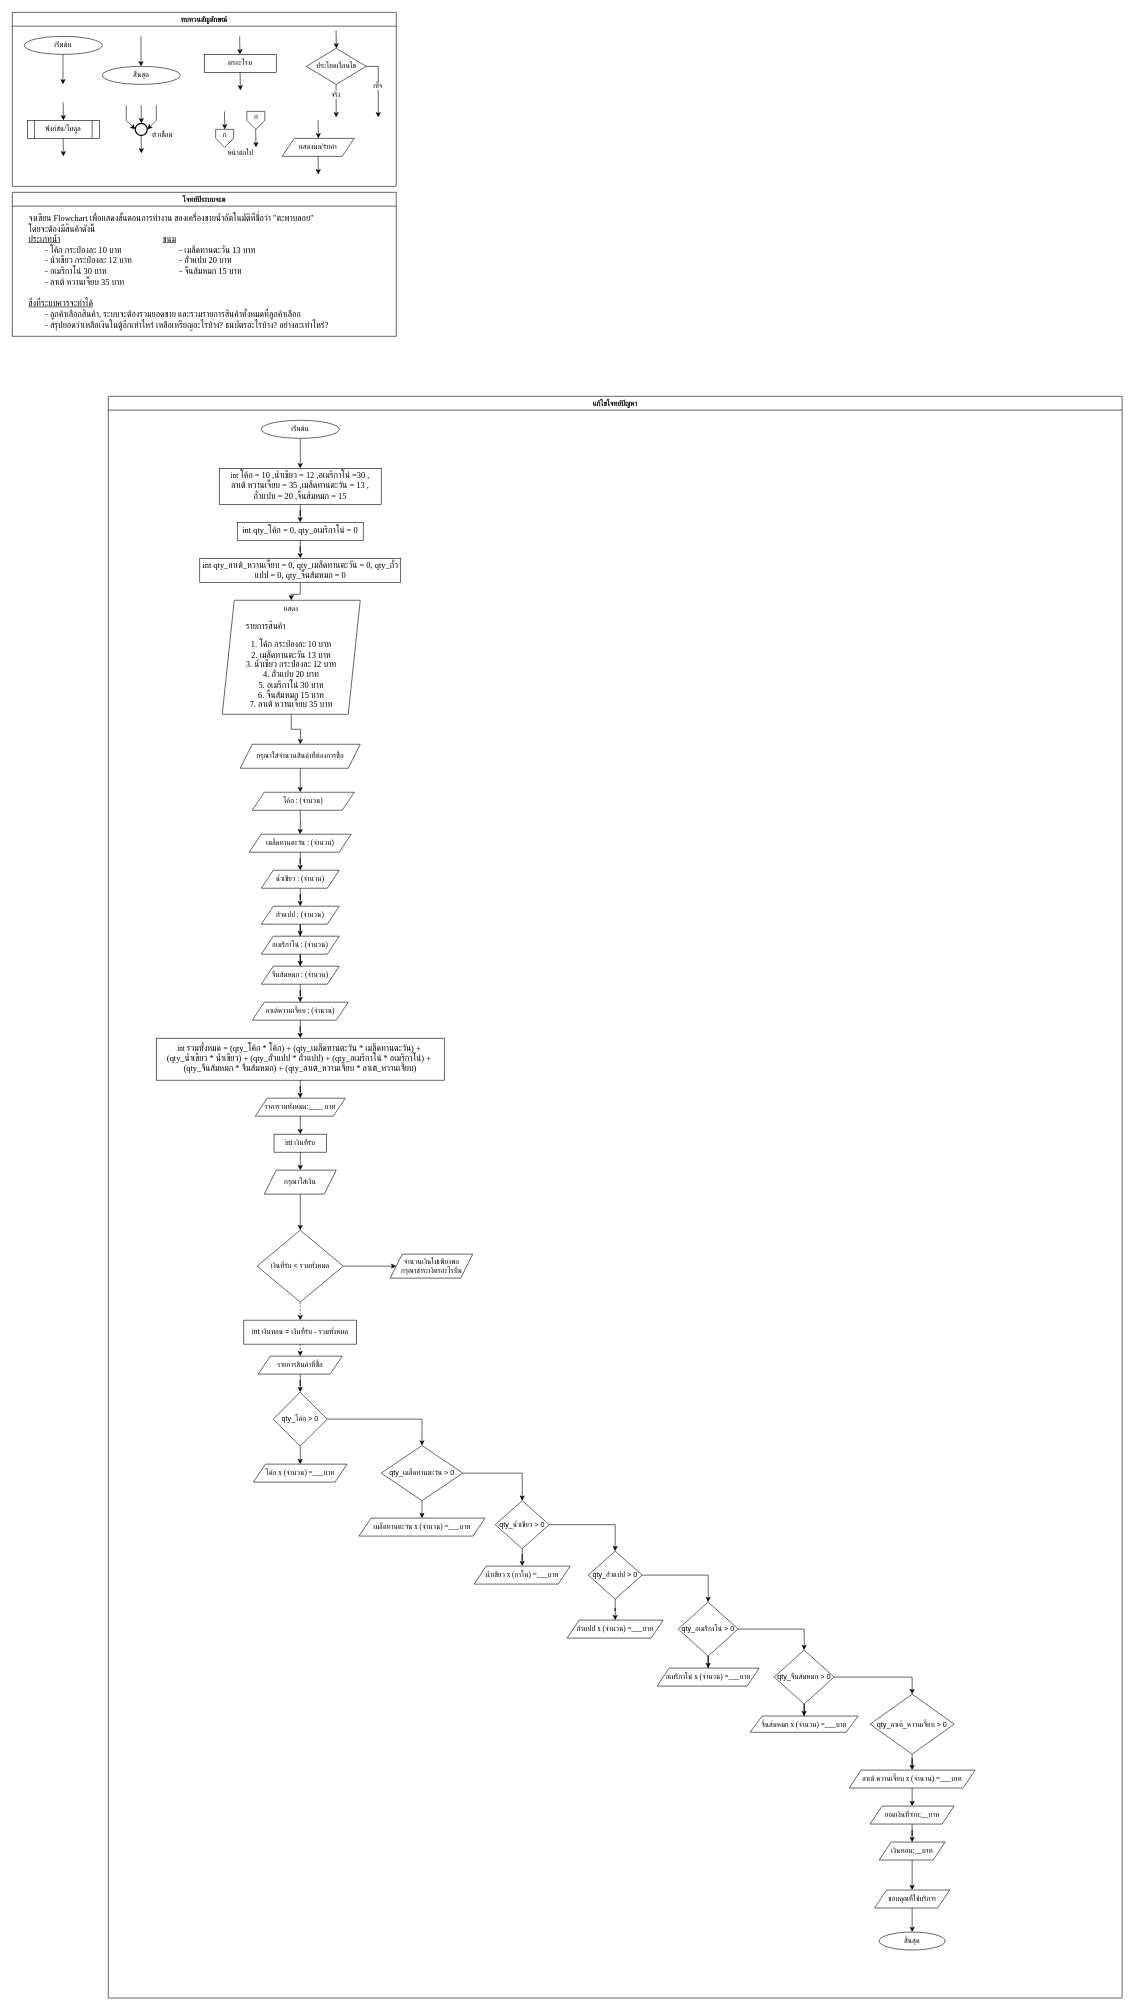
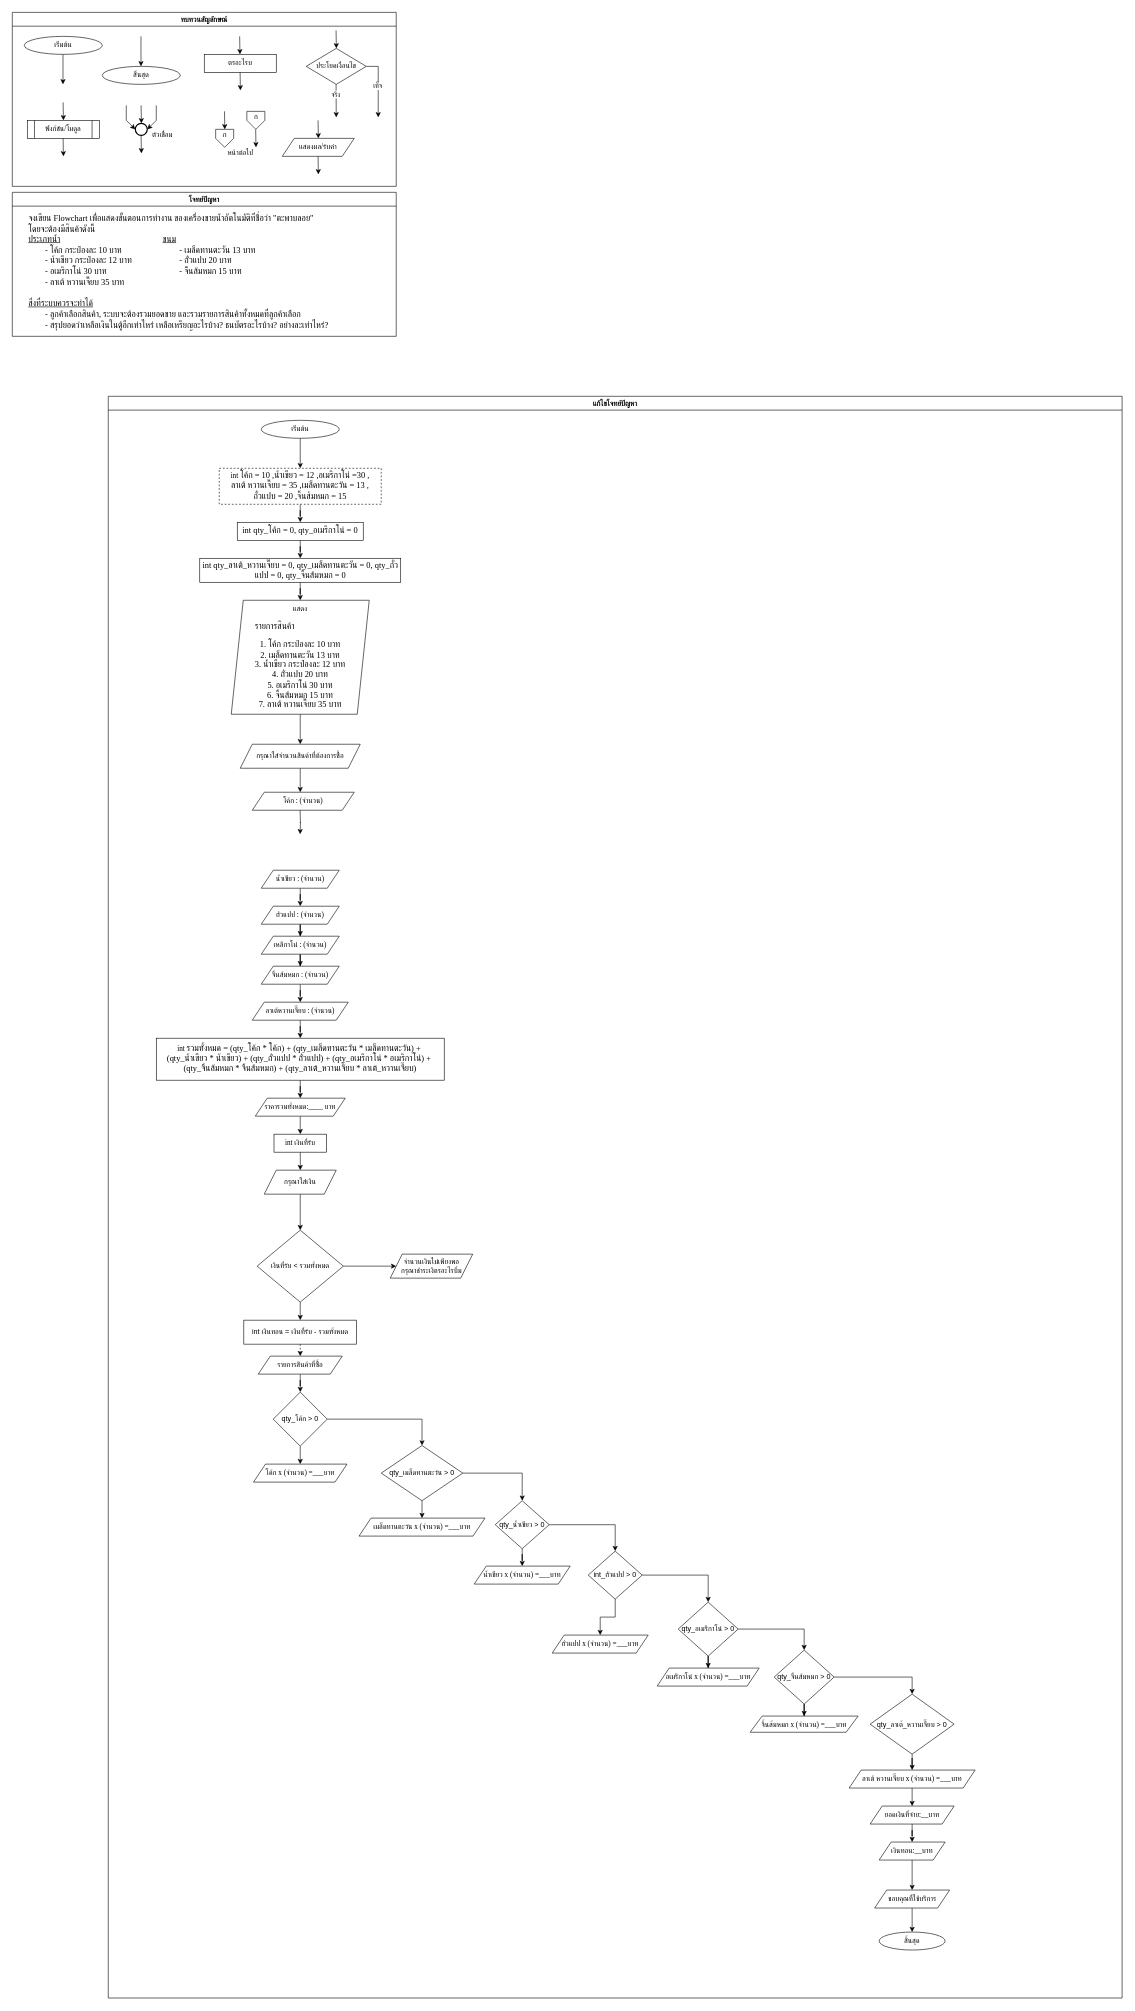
node "โจทย์ปัระบบจะต": label "โจทย์ปัระบบจะต" -> "โจทย์ปัญหา"
node "int โค้ก = 10 ,น้ำเขียว = 12 ,อเมริกาโน่ =30 , ลาเต้ หวานเจี๊ยบ = 35 ,เมล็ดทานตะวัน = 13 , ถั่วแปบ = 20 ,จิ้นส้มหมก = 15": style solid -> dashed
node "แสดง รายการสินค้า 1. โค้ก กระป๋องละ 10 บาท 2. เมล็ดทานตะวัน 13 บาท 3. น้ำเขียว กระป๋องละ 12 บาท 4. ถั่วแปบ 20 บาท 5. อเมริกาโน่ 30 บาท 6. จิ้นส้มหมก 15 บาท 7. ลาเต้ หวานเจี๊ยบ 35 บาท": moved (291, 657) -> (300, 657)
node "เมล็ดทานตะวัน : (จำนวน)": removed
edge "เมล็ดทานตะวัน : (จำนวน)" -> "น้ำเขียว : (จำนวน)": removed
node "อเมริกาโน่ : (จำนวน)": label "อเมริกาโน่ : (จำนวน)" -> "เหลิกาโน่ : (จำนวน)"
edge "เงินที่รับ < รวมทั้งหมด" -> "int เงินทอน = เงินที่รับ - รวมทั้งหมด": style dashed -> solid
node "น้ำเขียว x (กาโน) =___บาท": label "น้ำเขียว x (กาโน) =___บาท" -> "น้ำเขียว x (จำนวน) =___บาท"
node "qty_ถั่วแปป > 0": label "qty_ถั่วแปป > 0" -> "int_ถั่วแปป > 0"
node "ถั่วแปป x (จำนวน) =___บาท": moved (615, 1629) -> (600, 1644)
